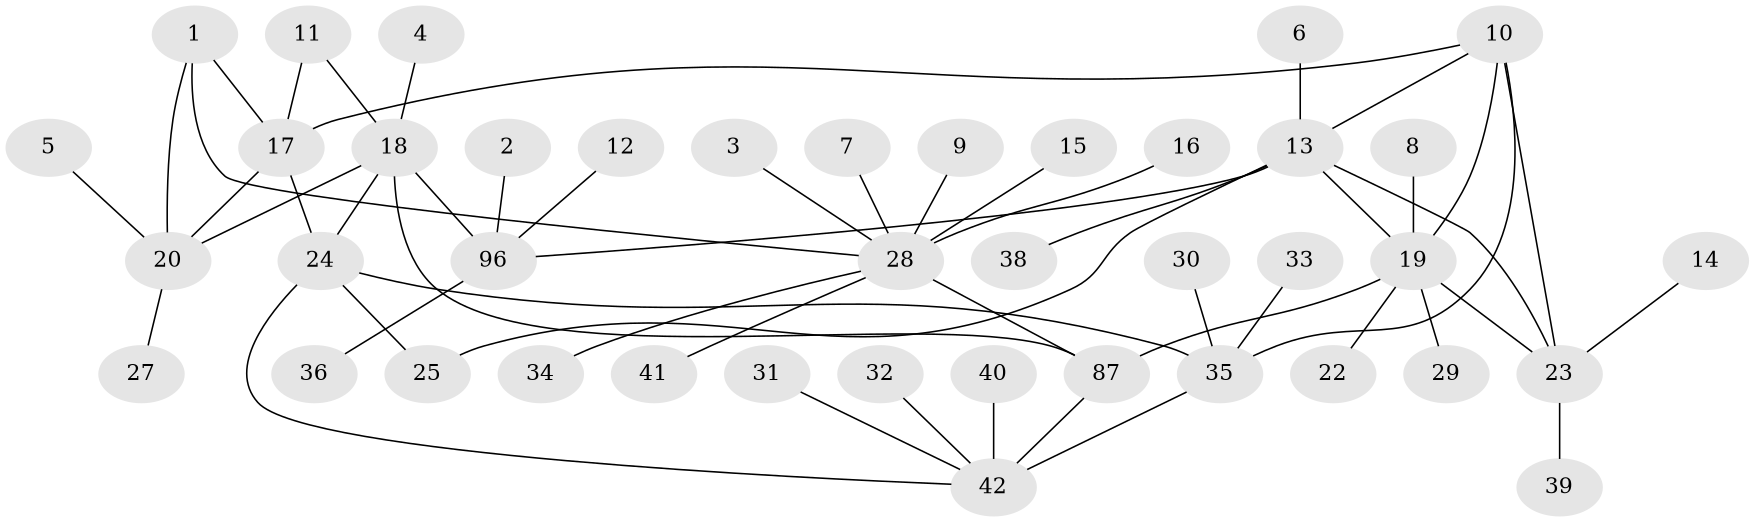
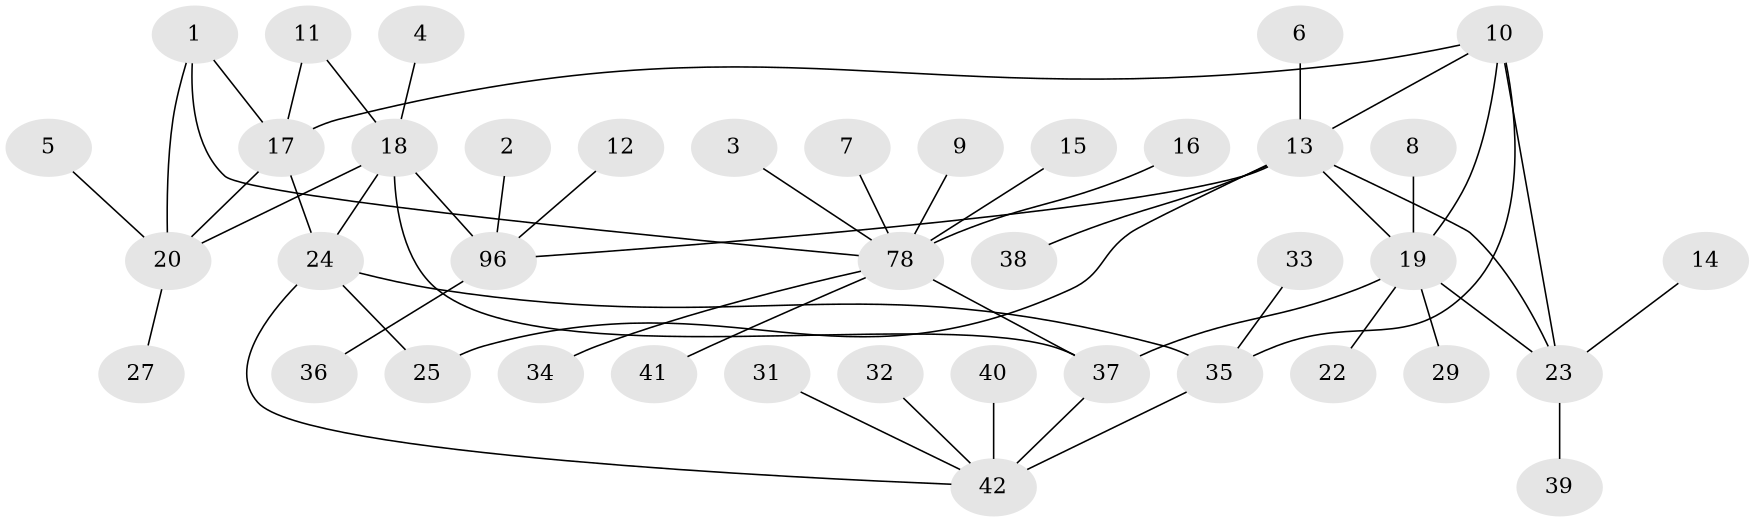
node "28": label "28" -> "78"
node "30": removed
node "87": label "87" -> "37"
